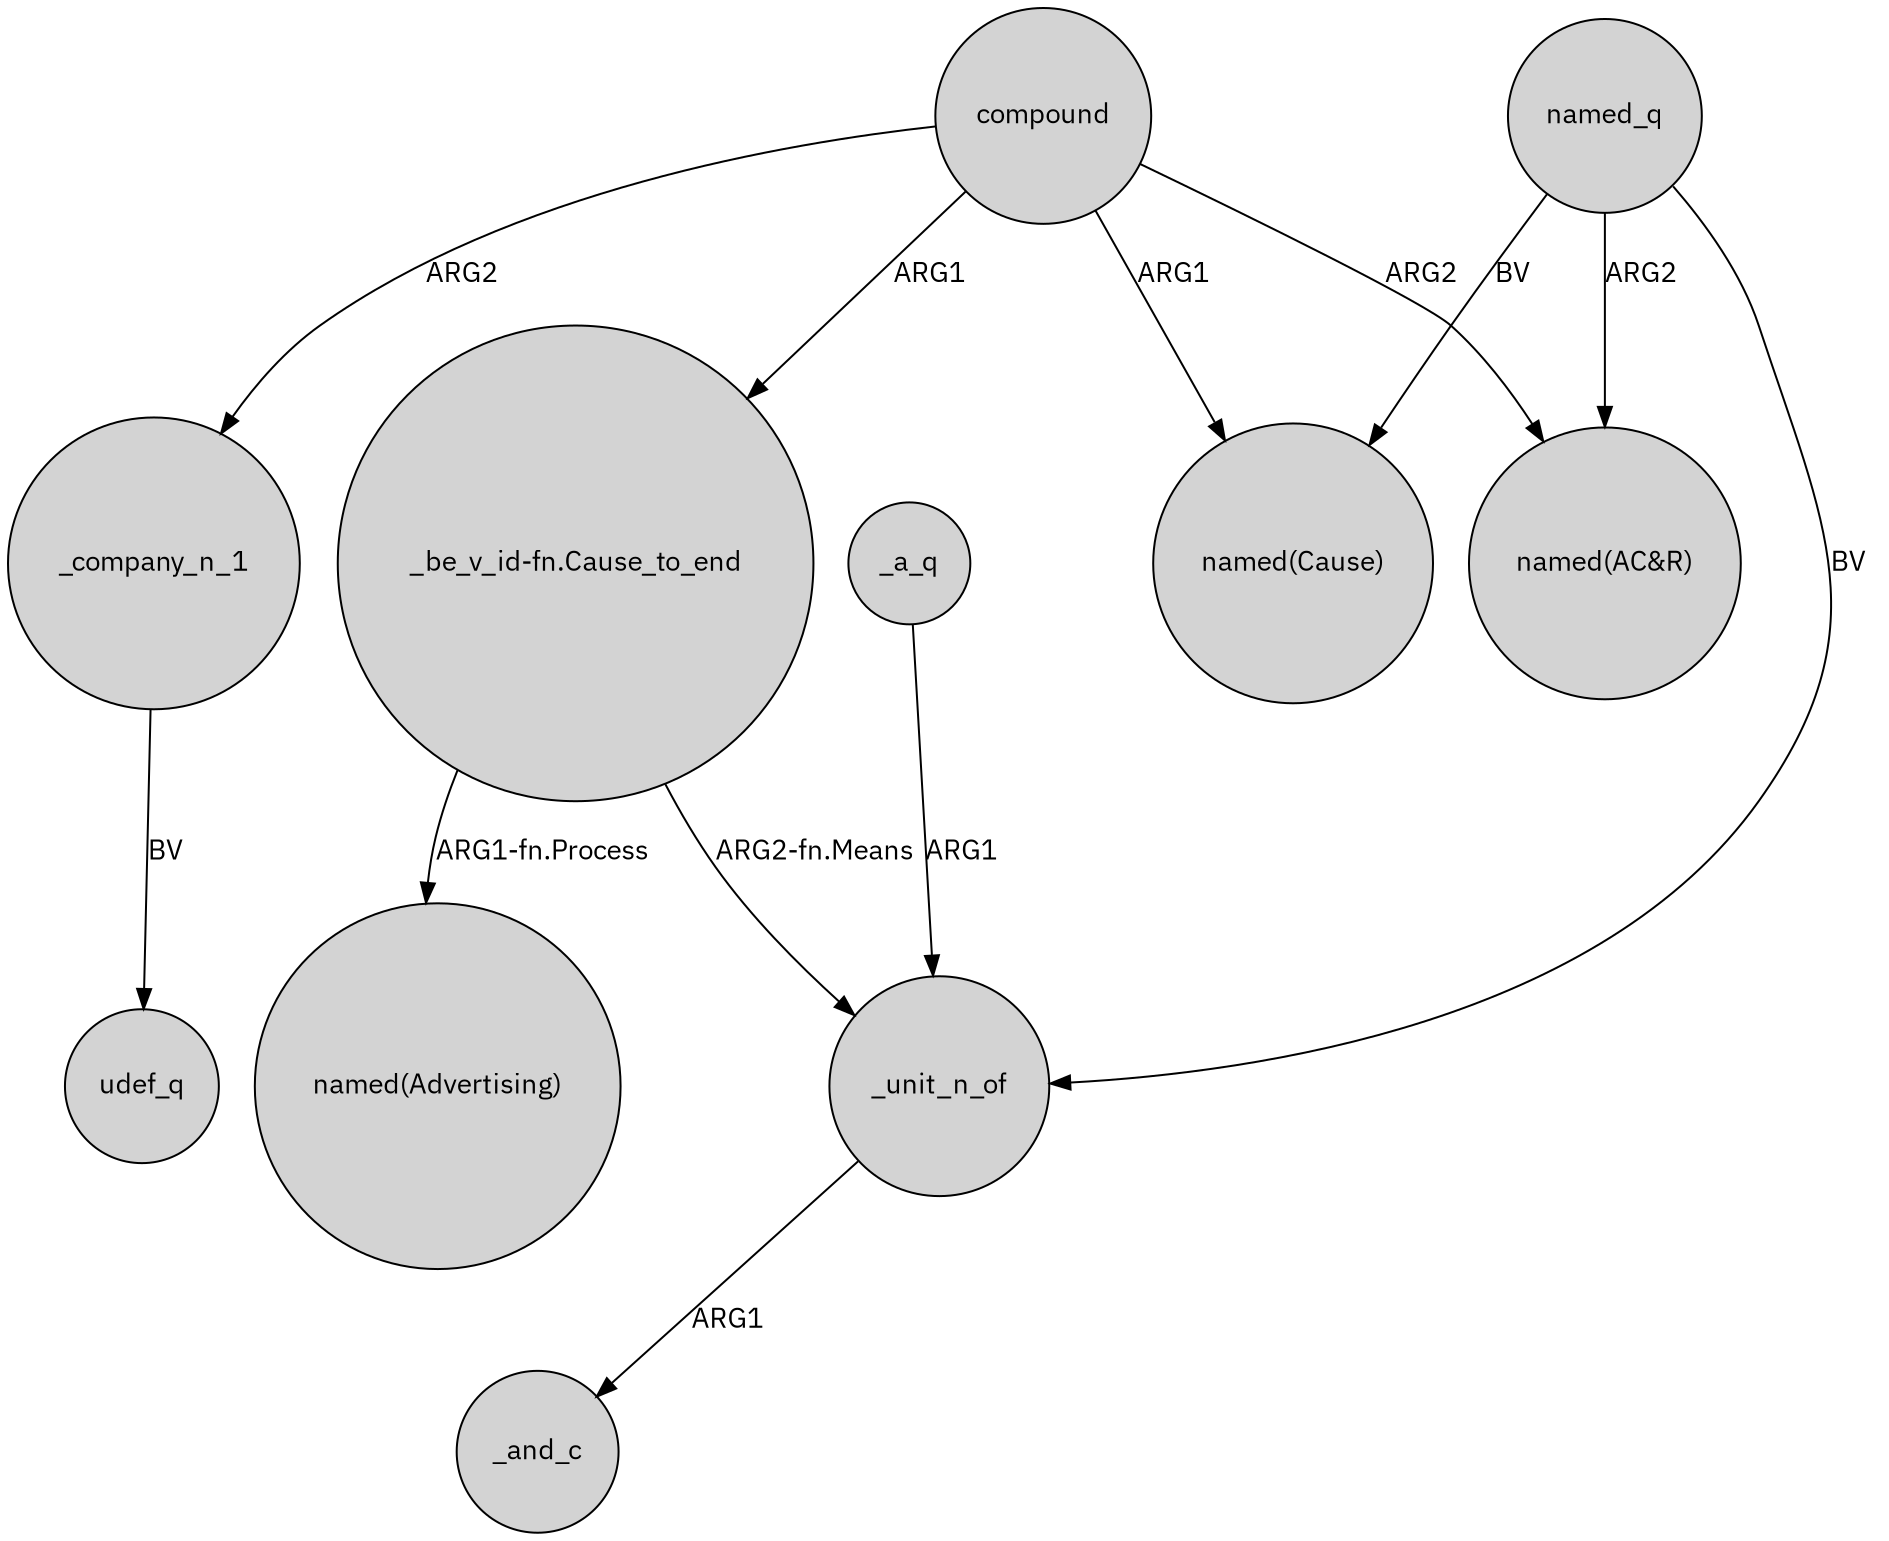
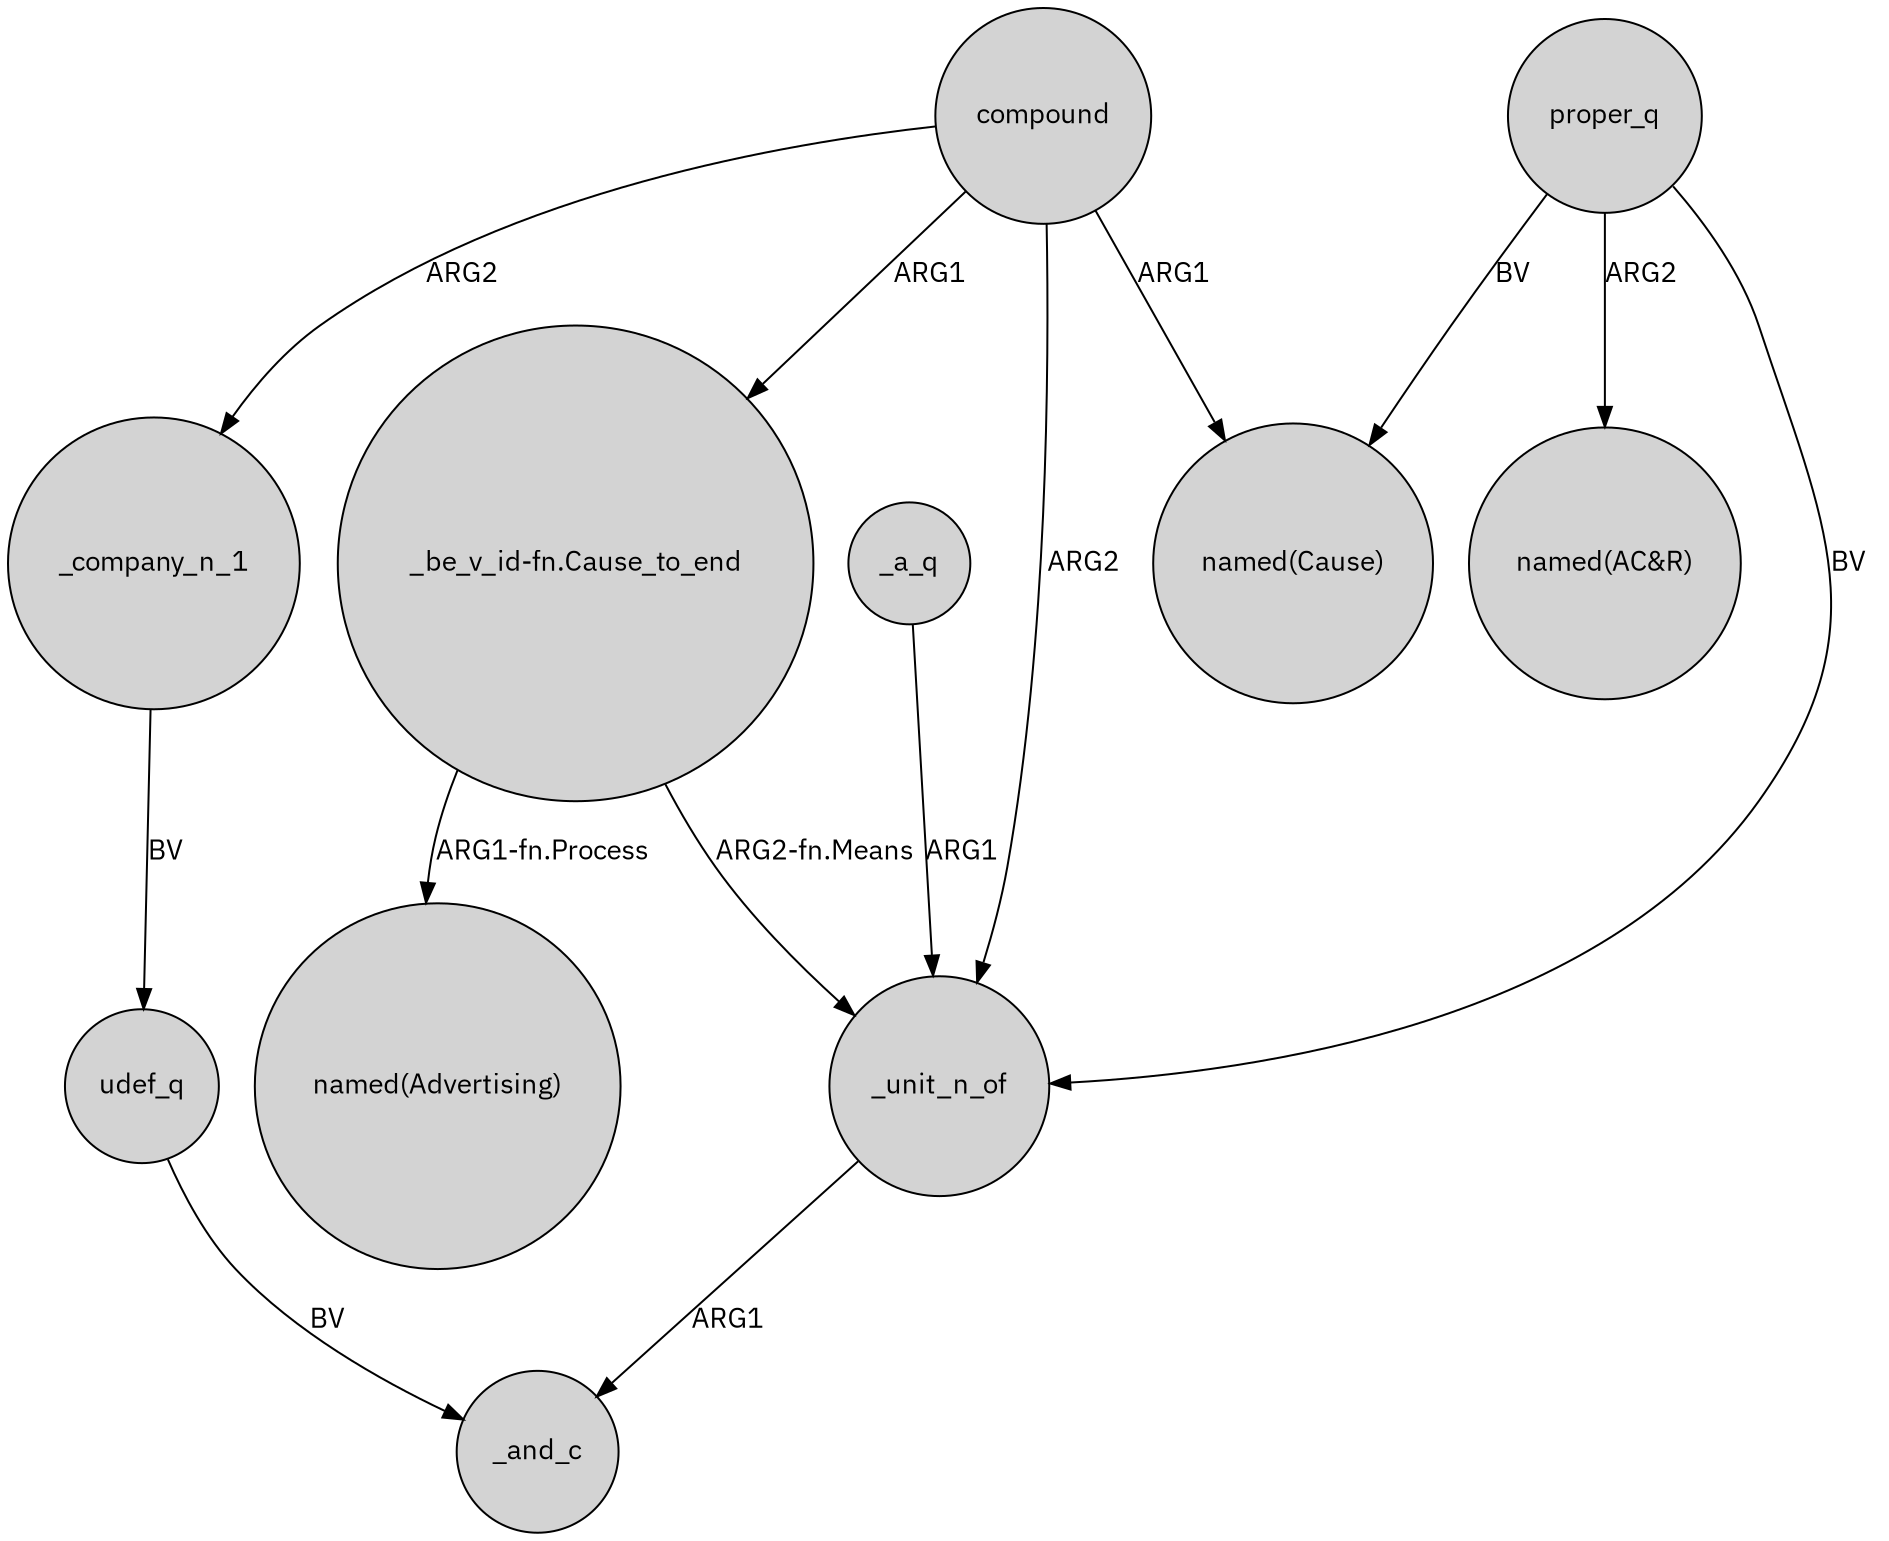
node "named_q": label "named_q" -> "proper_q"
edge "compound" -> "named(AC&R)": now "compound" -> "_unit_n_of"
edge "udef_q" -> "_and_c": added, label "BV"
